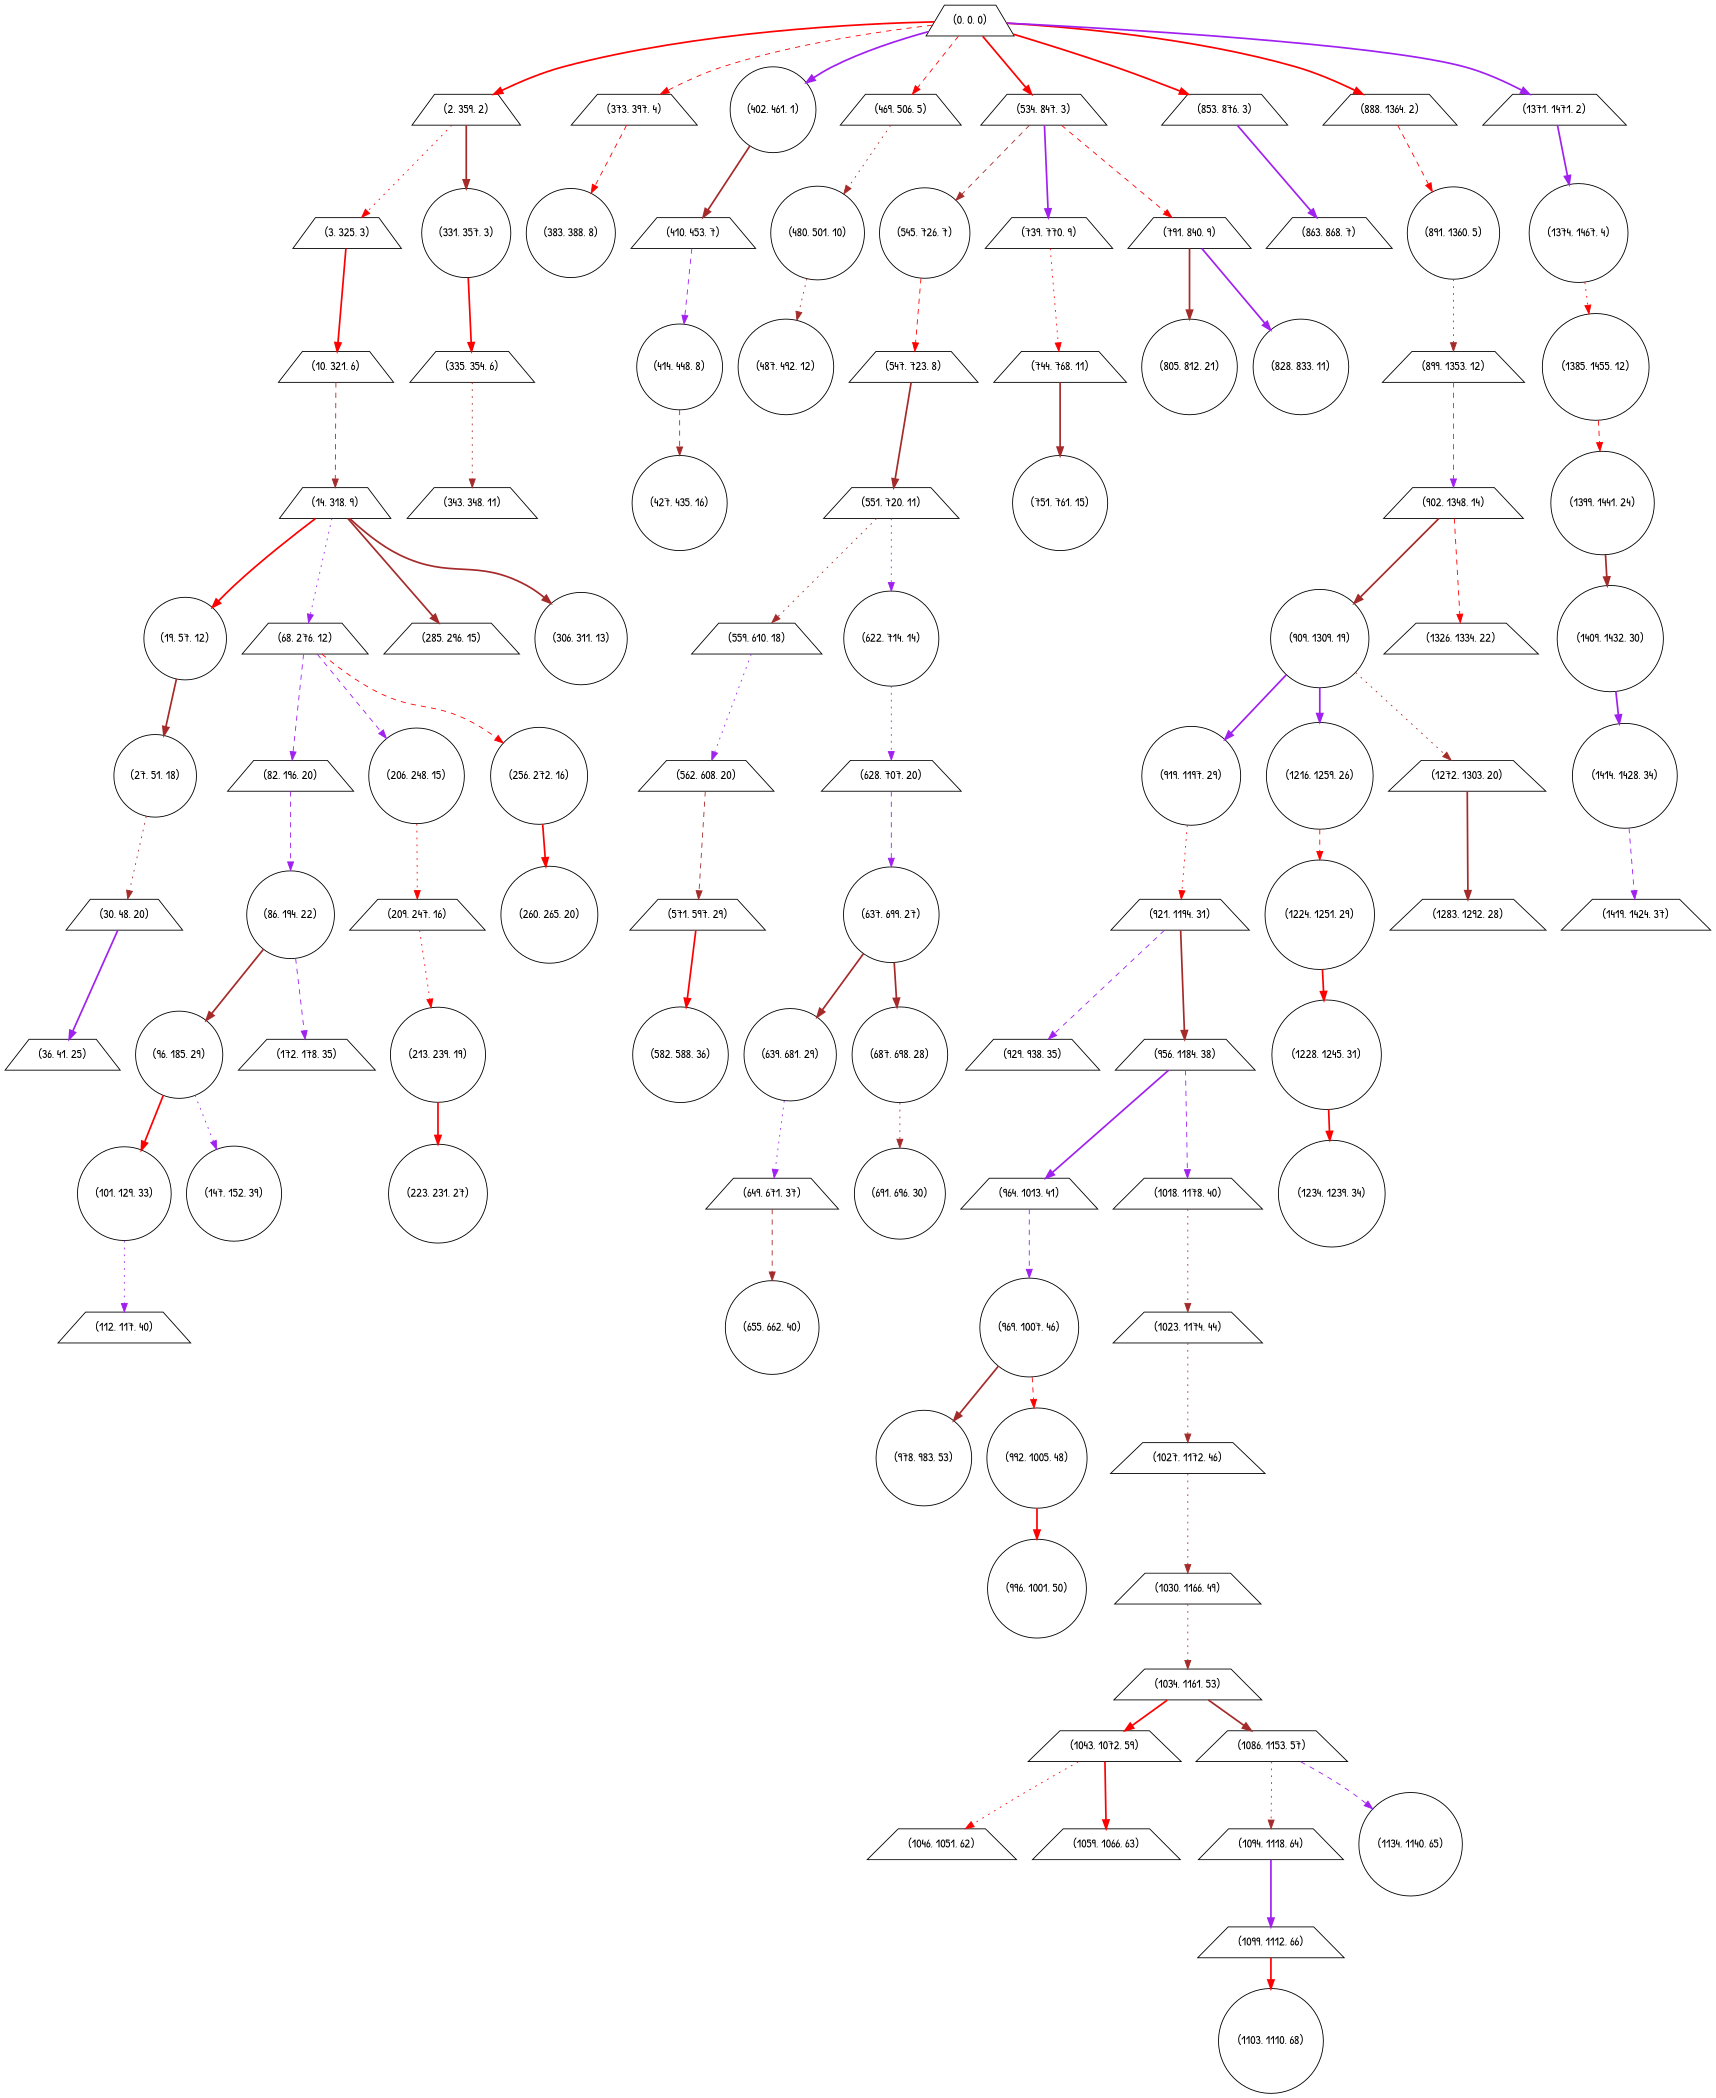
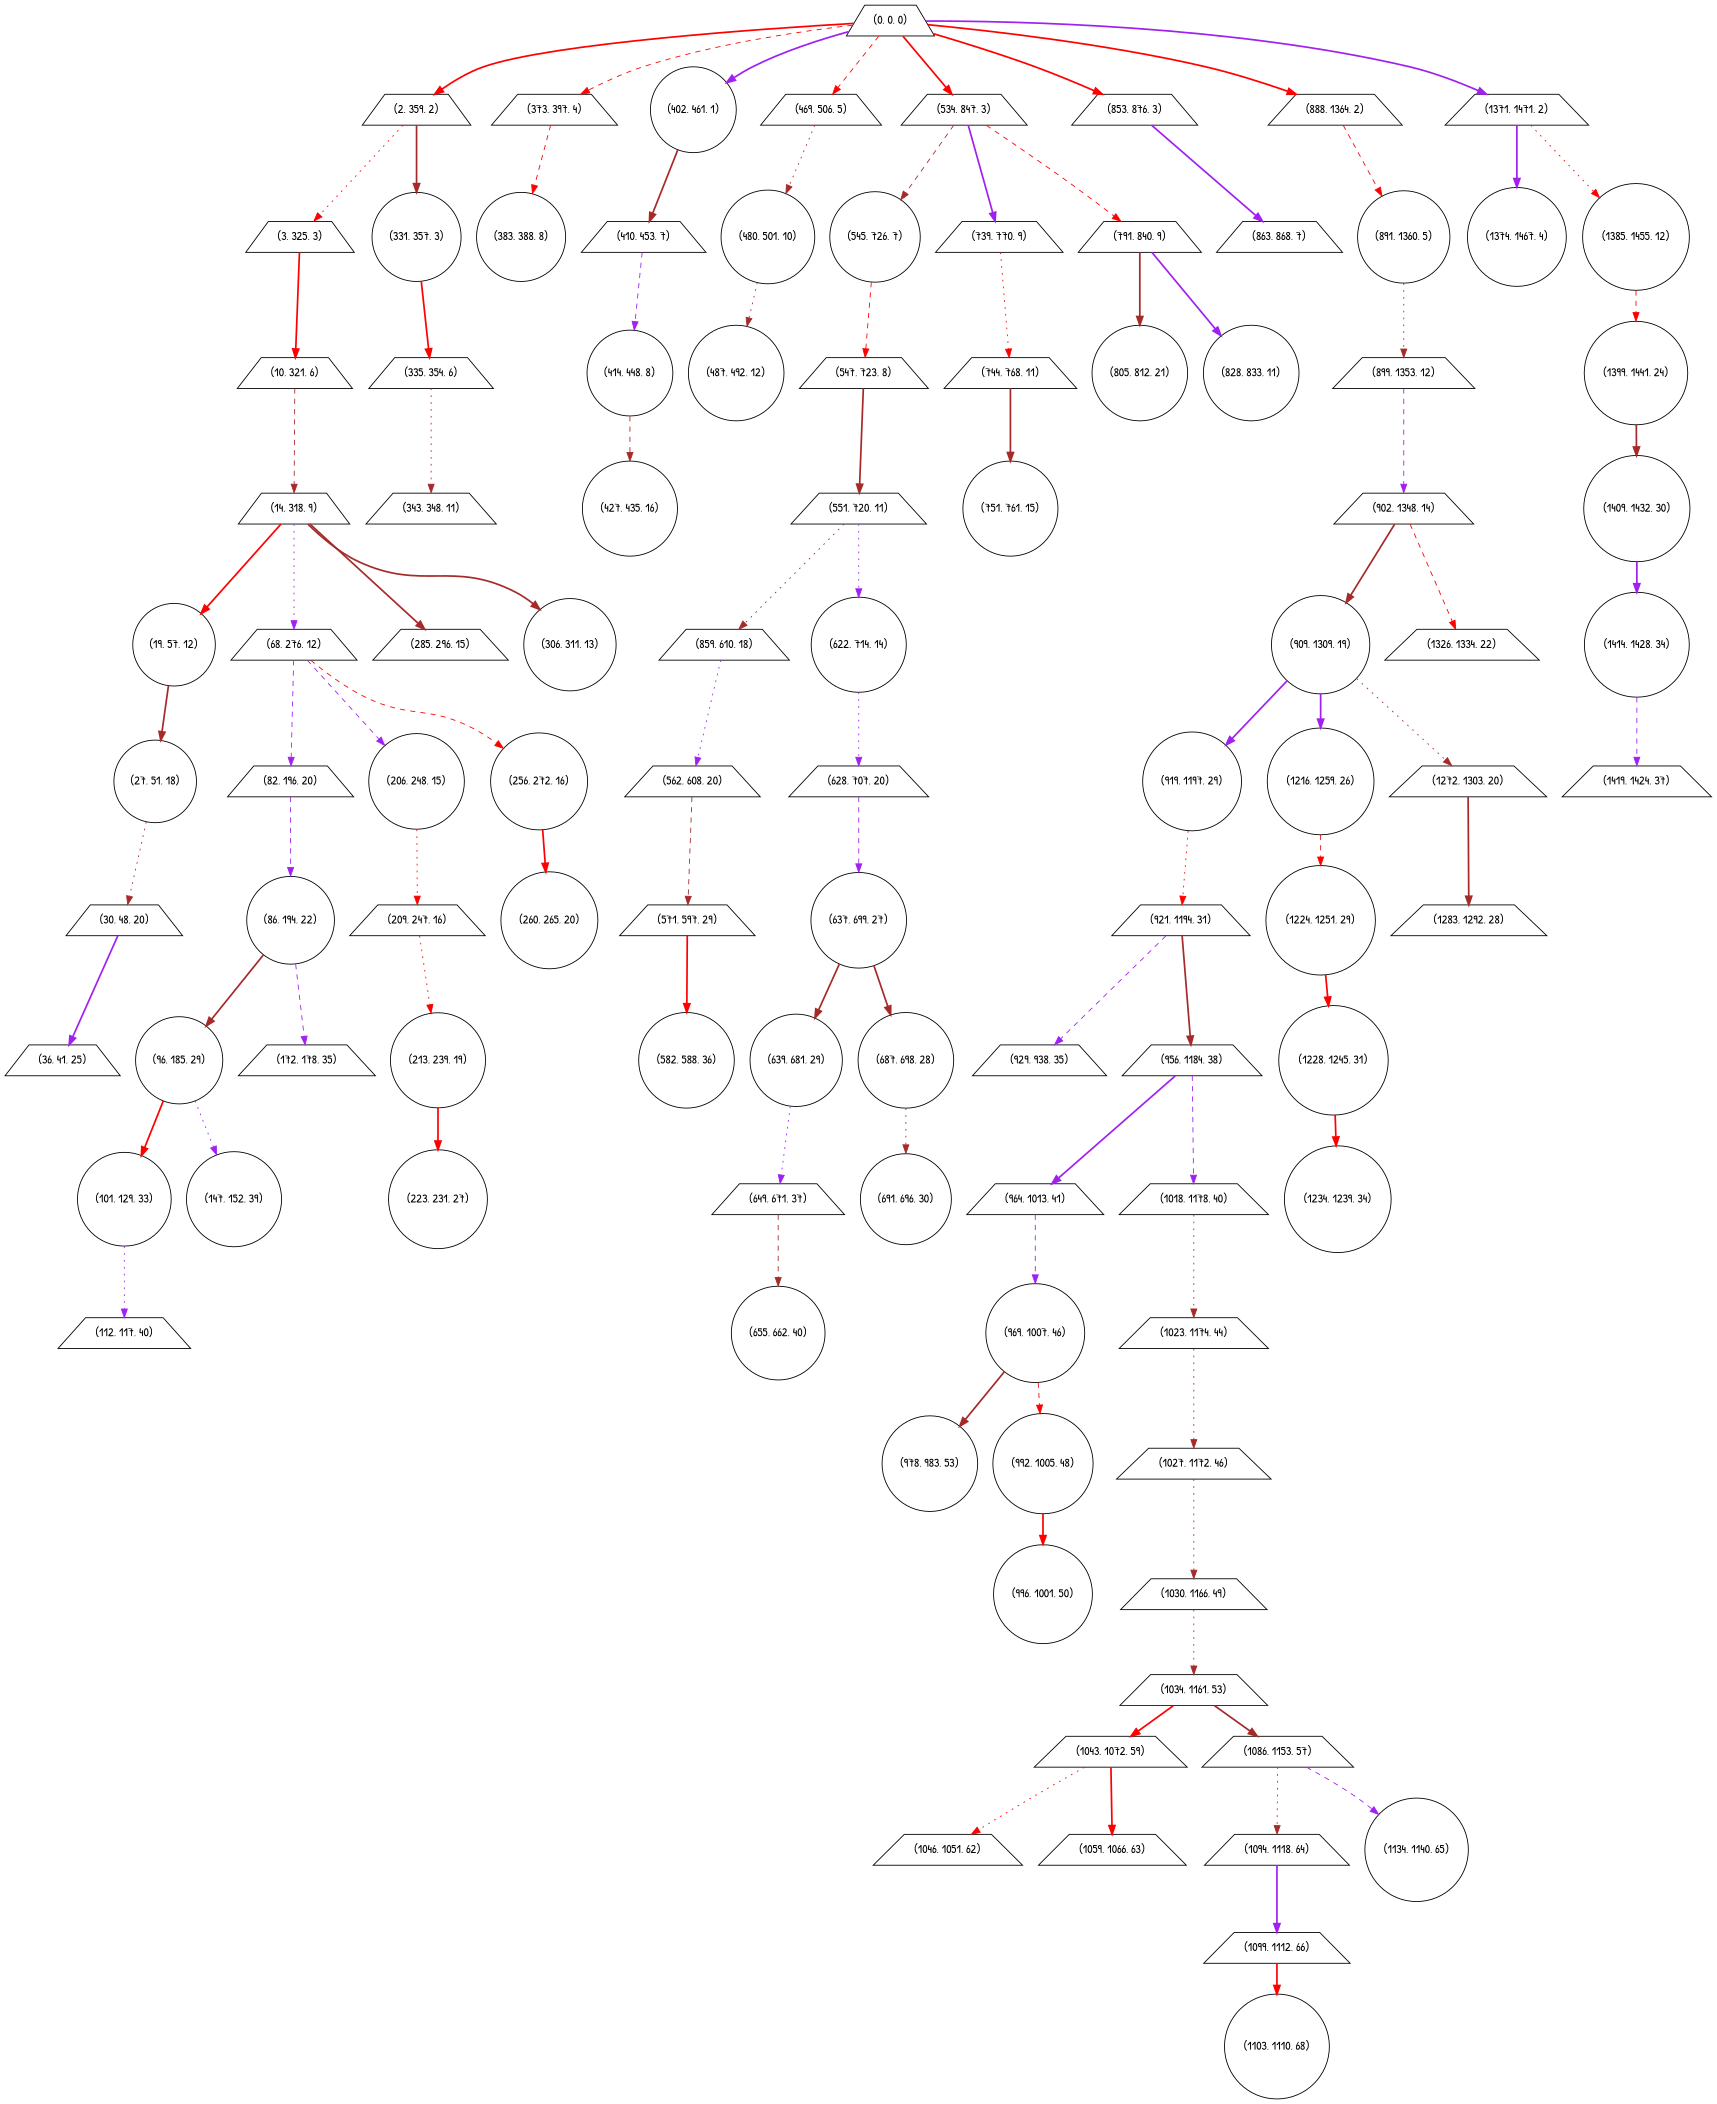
edge "(1374, 1467, 4)" -> "(1385, 1455, 12)": now "(1371, 1471, 2)" -> "(1385, 1455, 12)"
node "(559, 610, 18)": label "(559, 610, 18)" -> "(859, 610, 18)"
